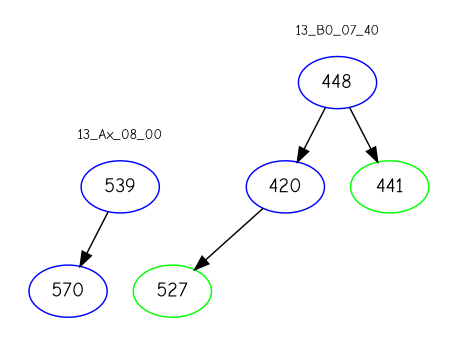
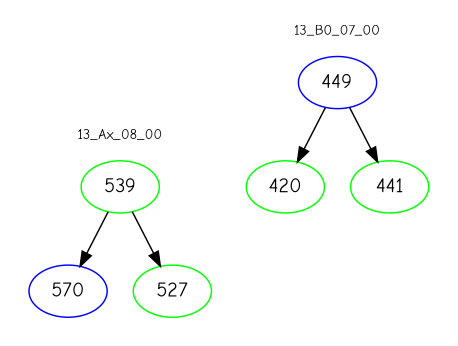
cluster "13_B0_07_40": label "13_B0_07_40" -> "13_B0_07_00"
node "448": label "448" -> "449"
node "539": color blue -> green
node "420": color blue -> green
edge "420" -> "527": now "539" -> "527"
